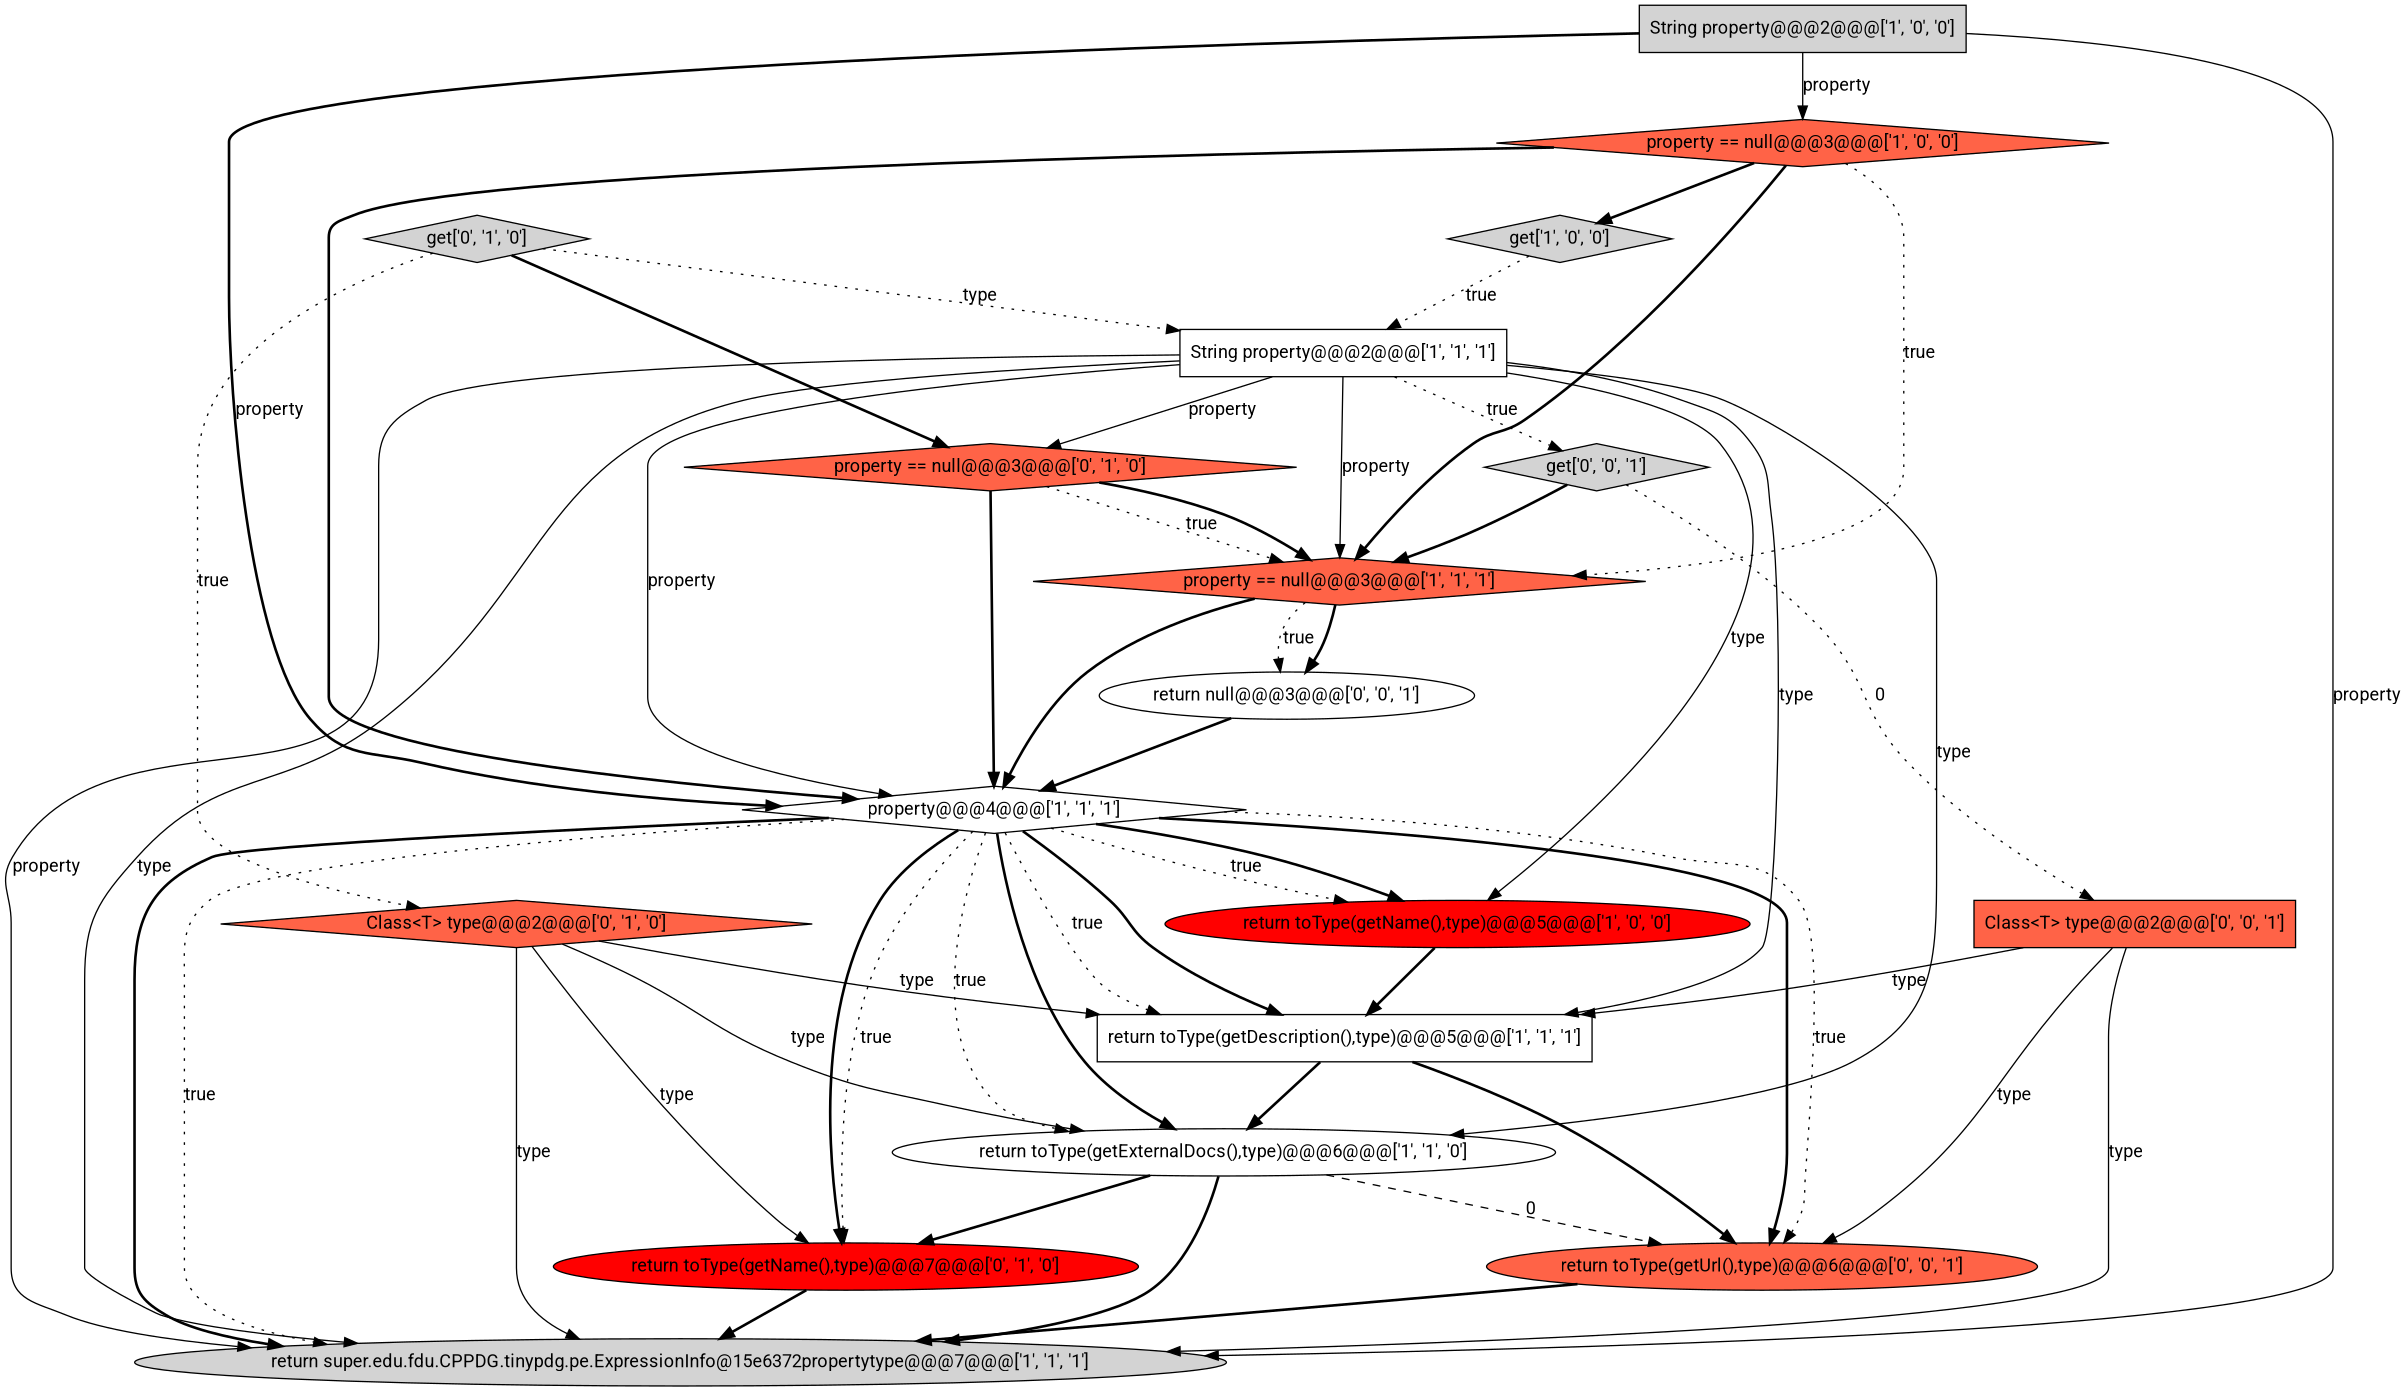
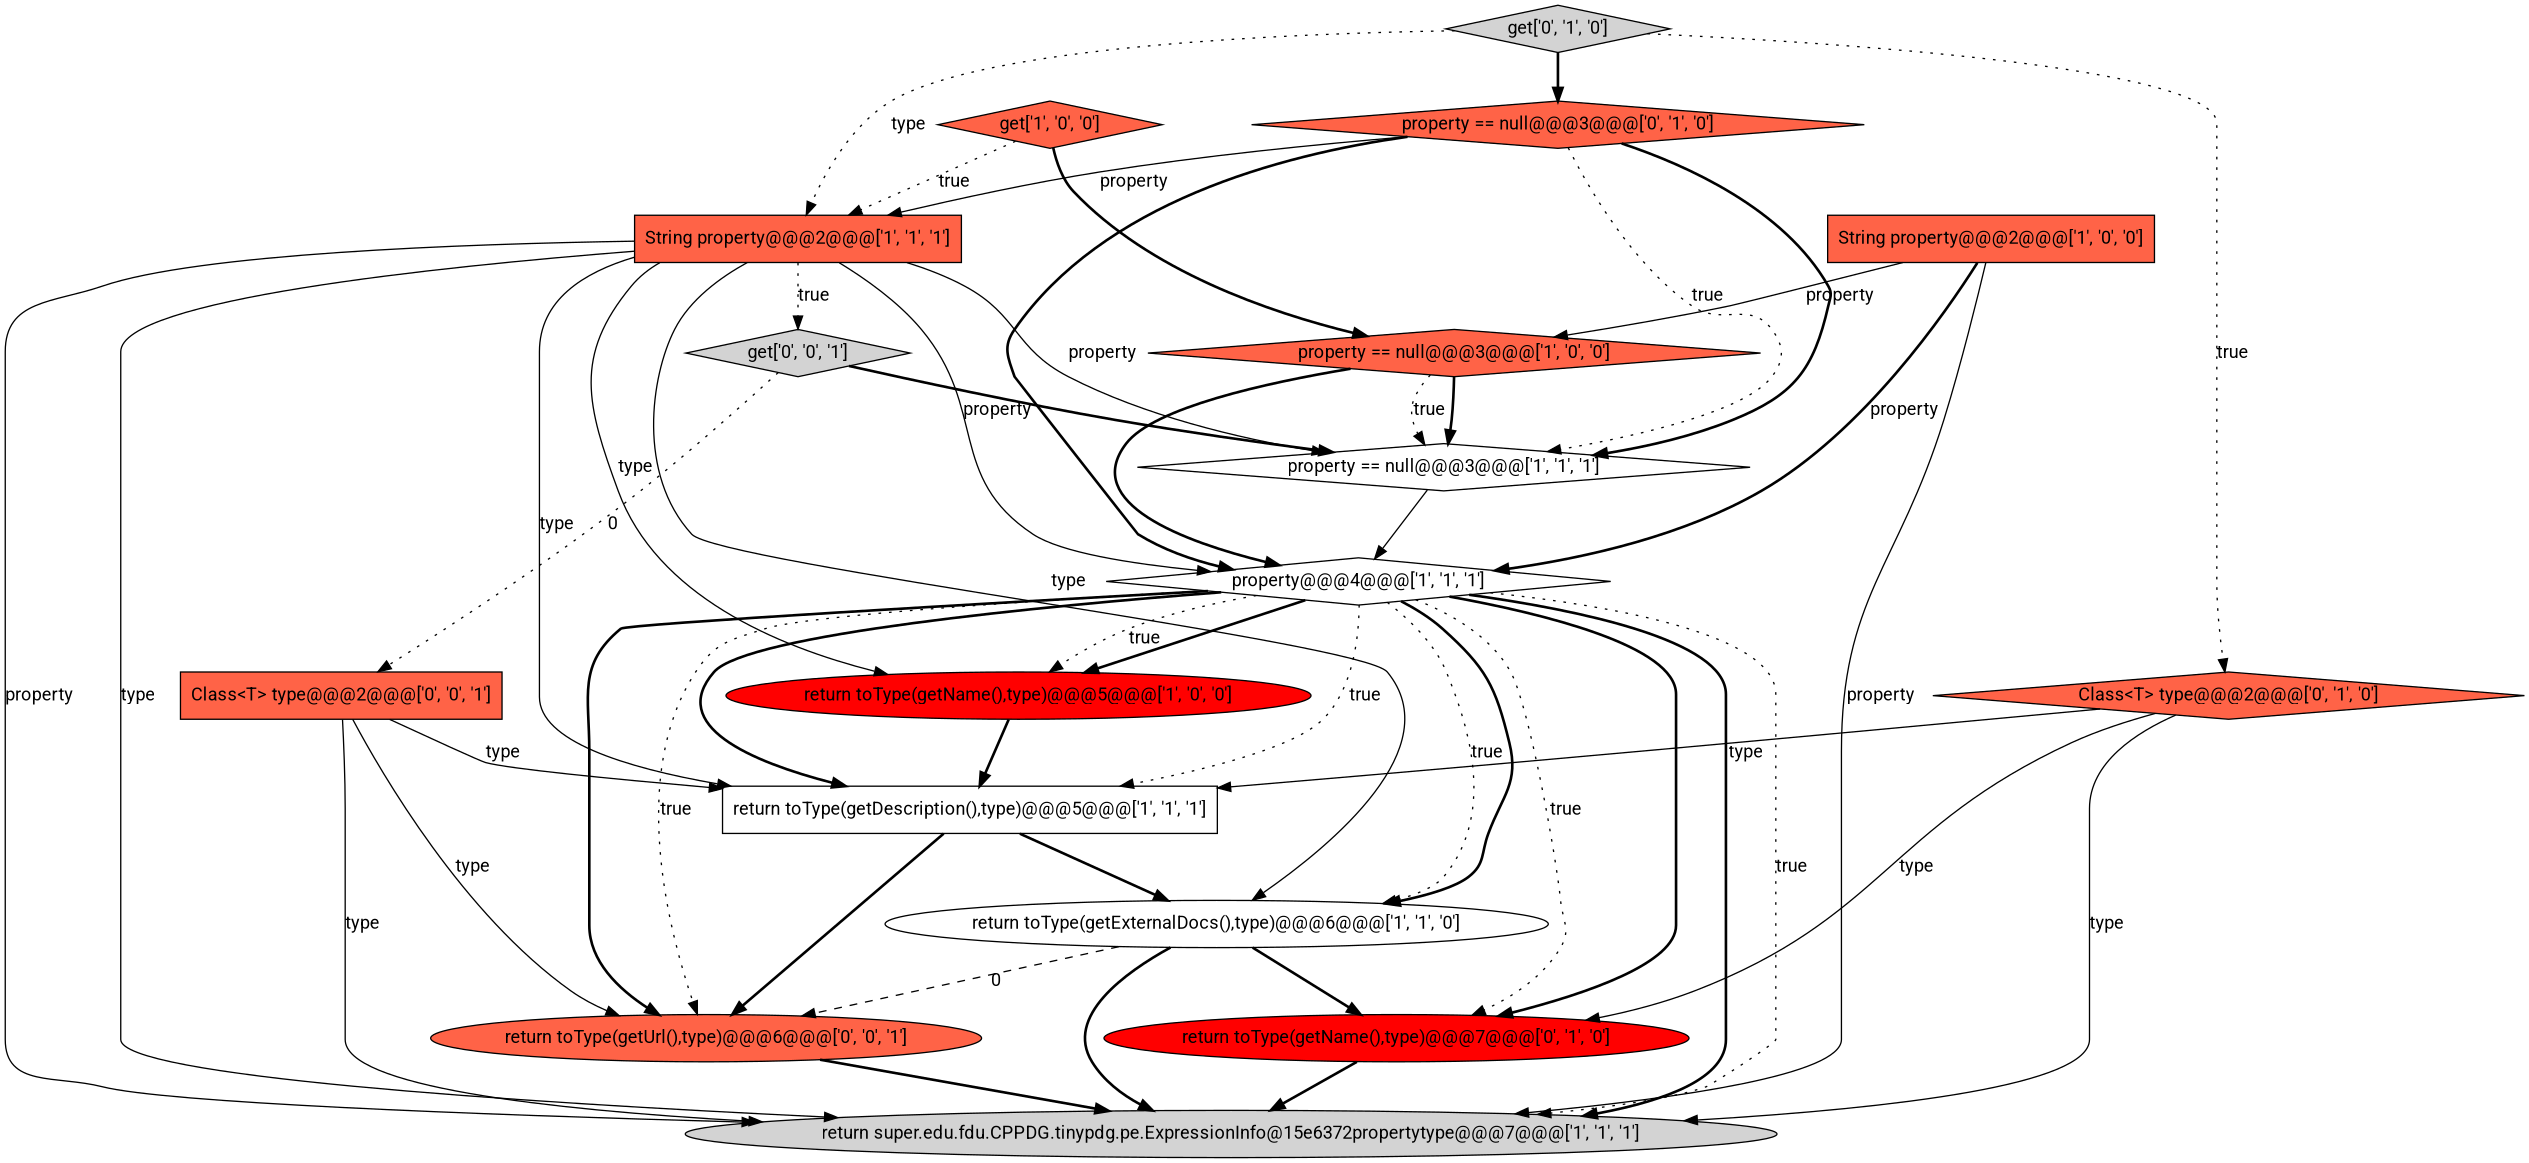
node "String property@@@2@@@['1', '0', '0']": fillcolor lightgray -> tomato
edge "property == null@@@3@@@['1', '0', '0']" -> "get['1', '0', '0']": reversed
node "get['1', '0', '0']": fillcolor lightgray -> tomato
node "String property@@@2@@@['1', '1', '1']": fillcolor white -> tomato
edge "String property@@@2@@@['1', '1', '1']" -> "property == null@@@3@@@['0', '1', '0']": reversed
node "property == null@@@3@@@['1', '1', '1']": fillcolor tomato -> white
edge "property == null@@@3@@@['1', '1', '1']" -> "property@@@4@@@['1', '1', '1']": style bold -> solid
node "return null@@@3@@@['0', '0', '1']": removed
edge "Class<T> type@@@2@@@['0', '1', '0']" -> "return toType(getExternalDocs(),type)@@@6@@@['1', '1', '0']": removed, label "type"
